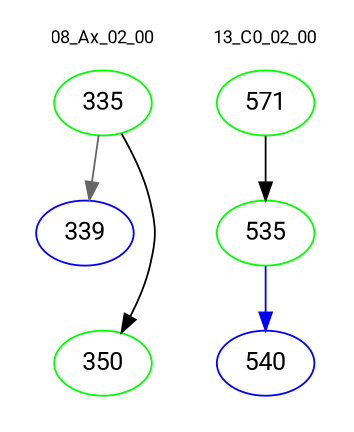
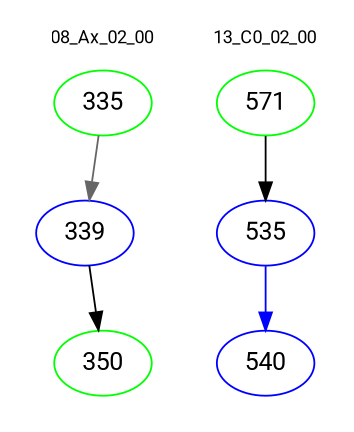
edge "335" -> "350": now "339" -> "350"
node "535": color green -> blue
